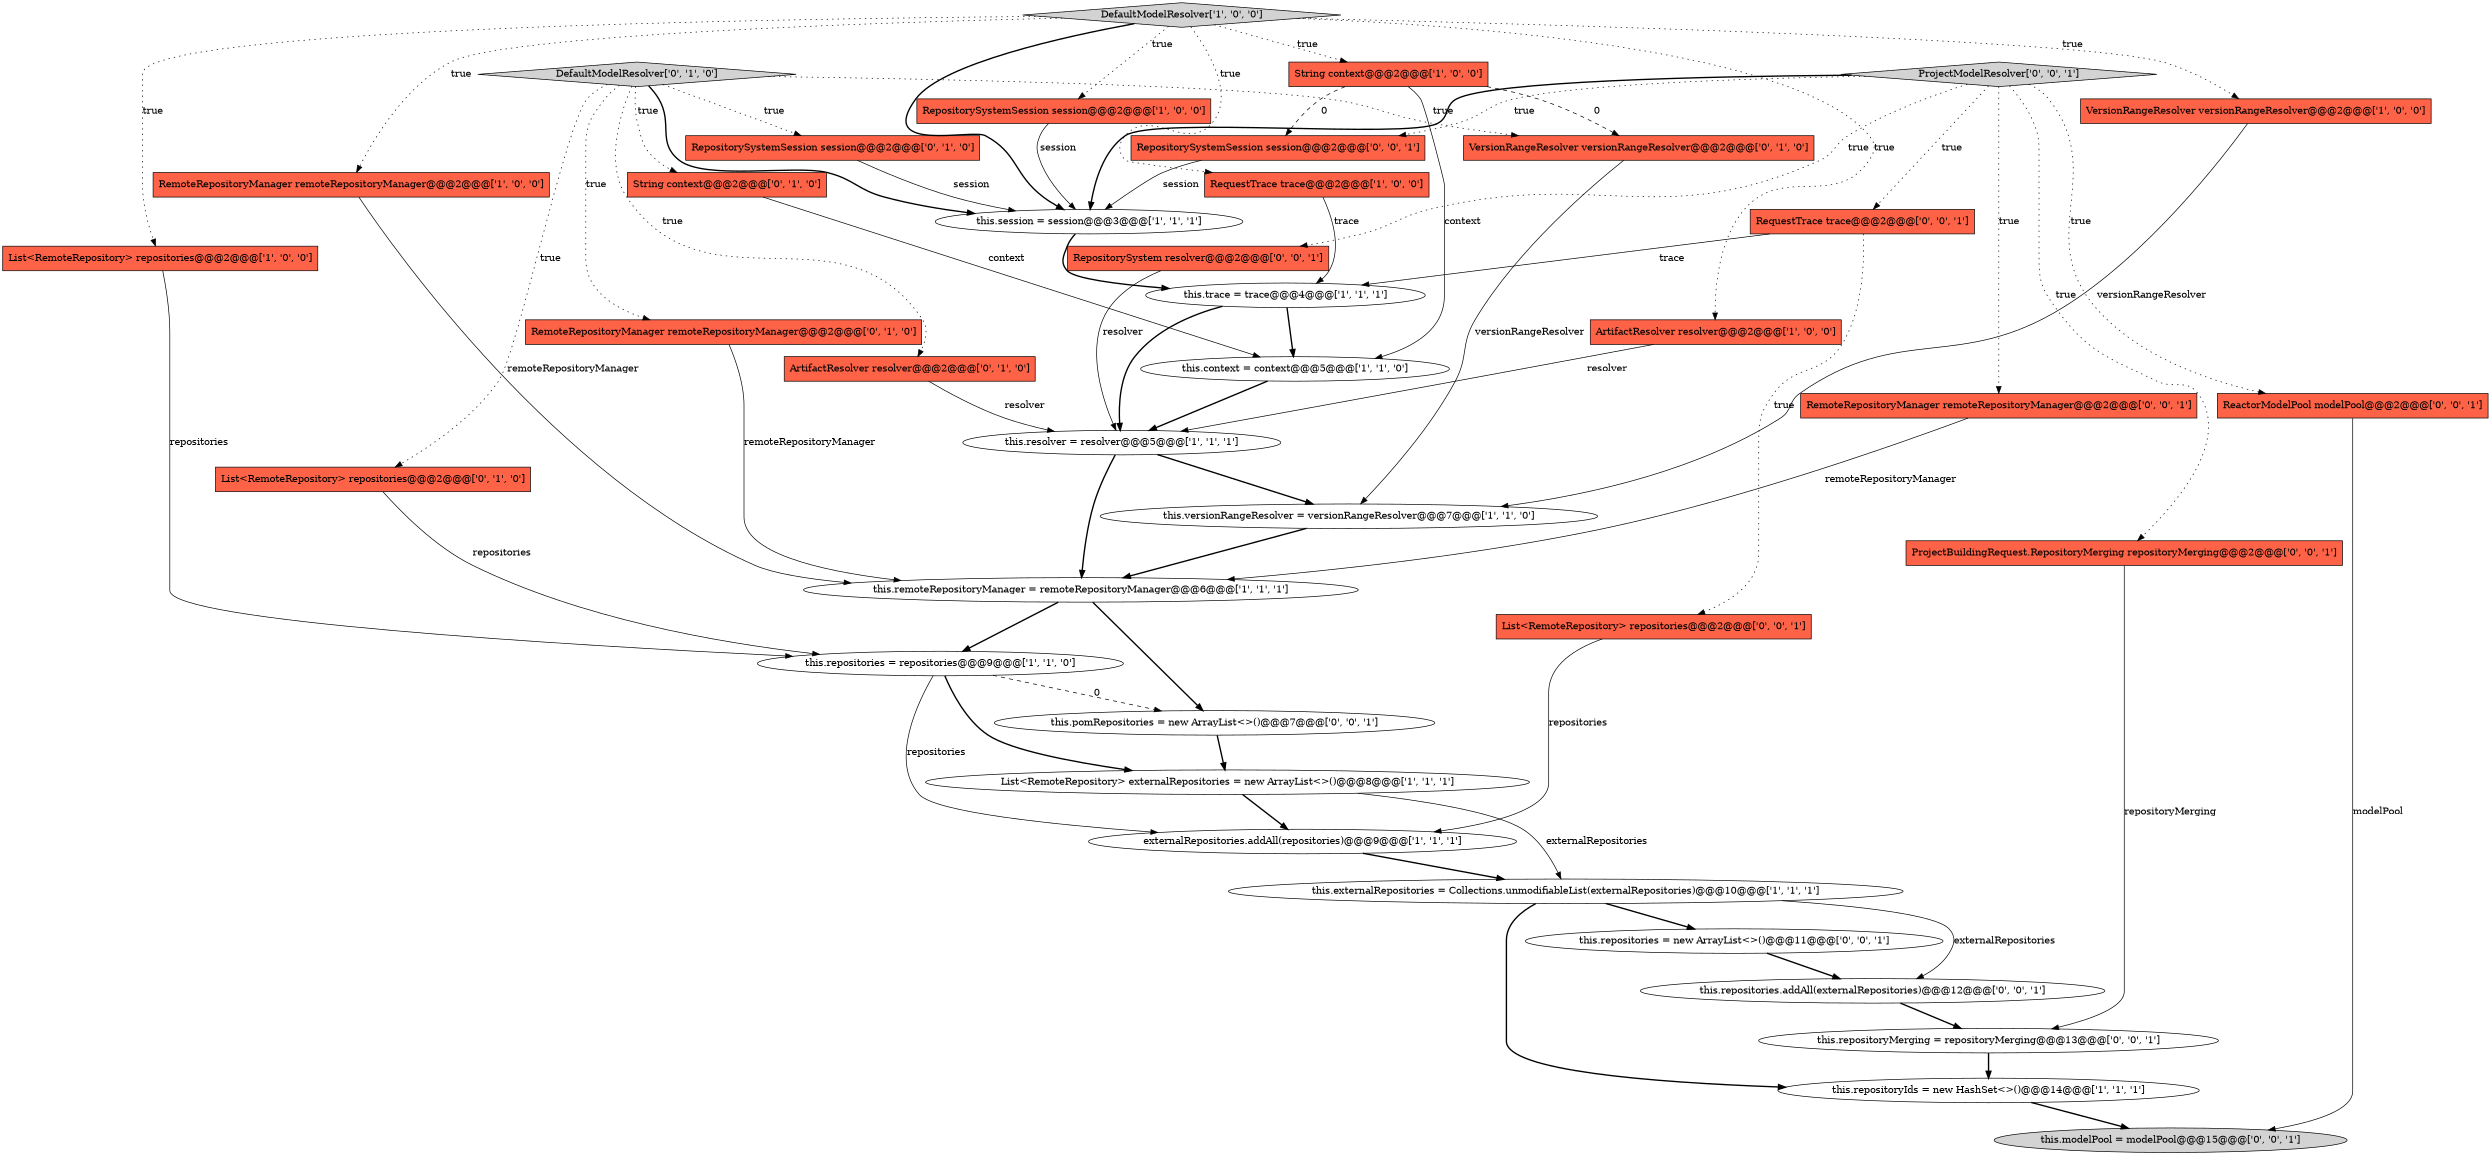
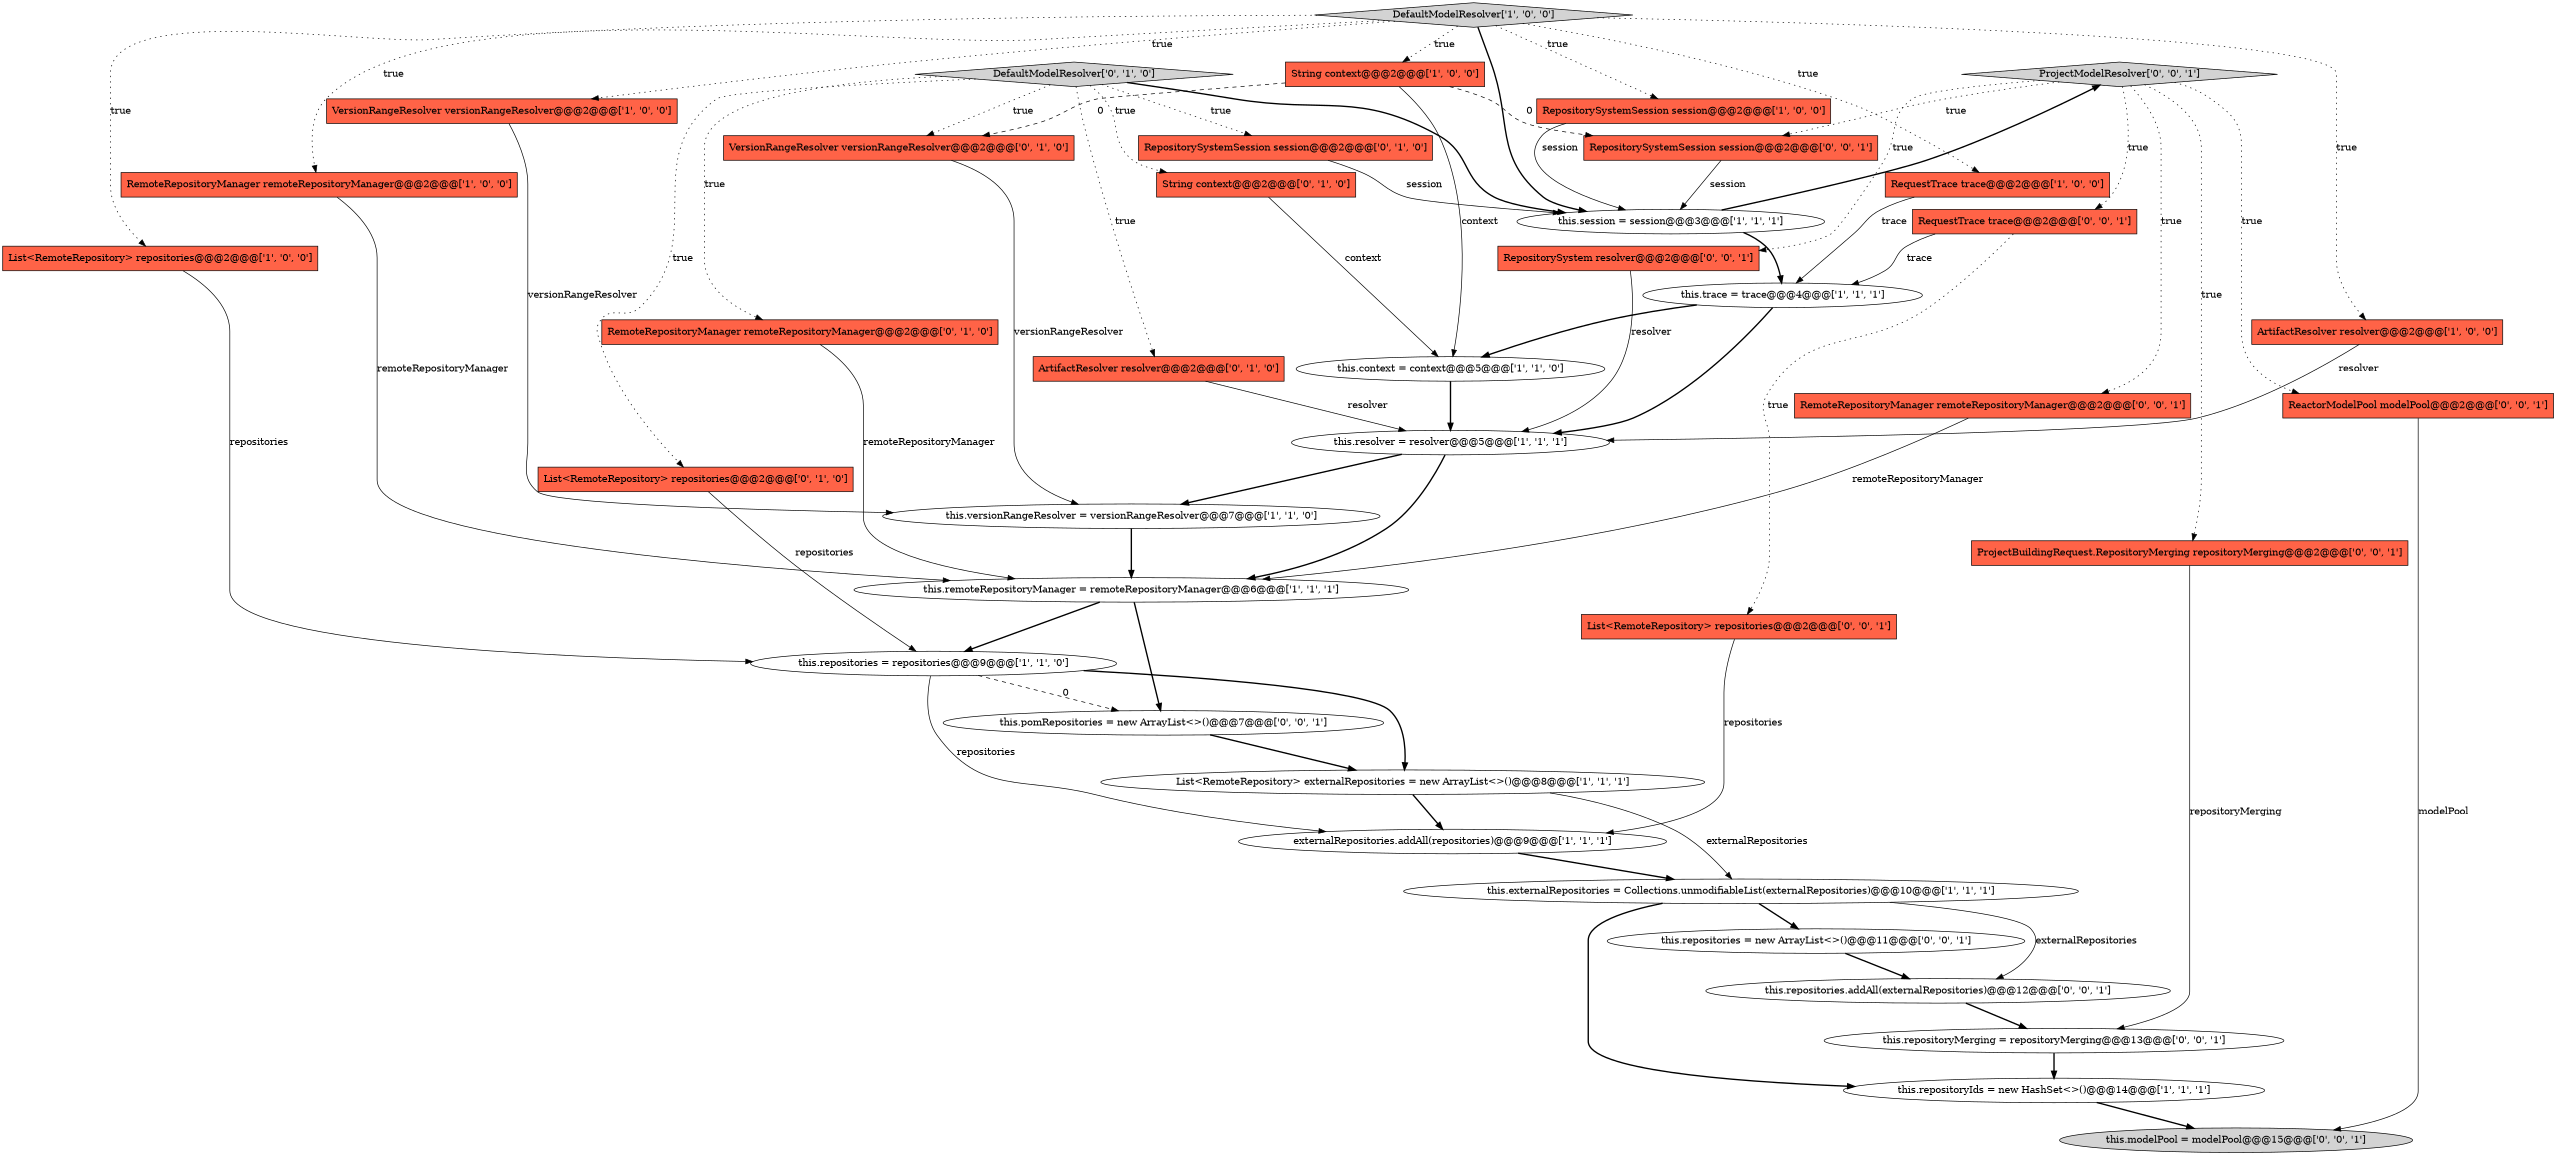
edge "ProjectModelResolver['0', '0', '1']" -> "this.session = session@@@3@@@['1', '1', '1']": reversed
